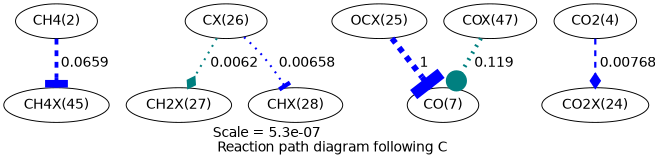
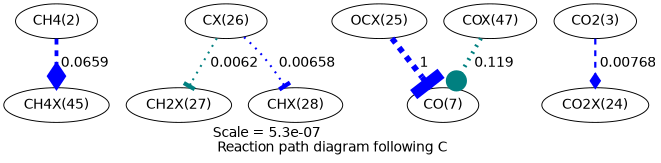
node "CO2(4)": label "CO2(4)" -> "CO2(3)"
edge "CH4(2)" -> "CH4X(45)": arrowhead tee -> diamond
edge "CX(26)" -> "CH2X(27)": arrowhead diamond -> tee
